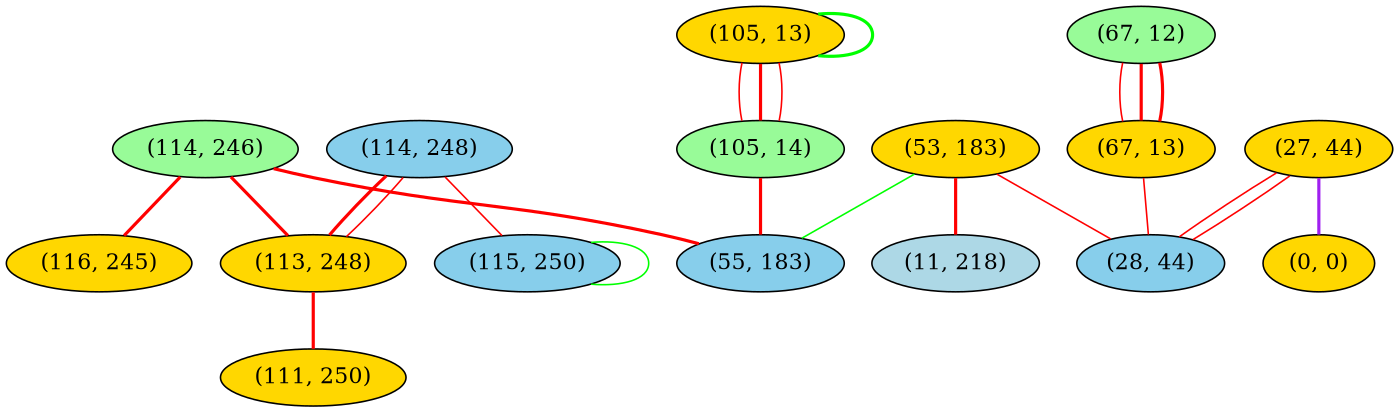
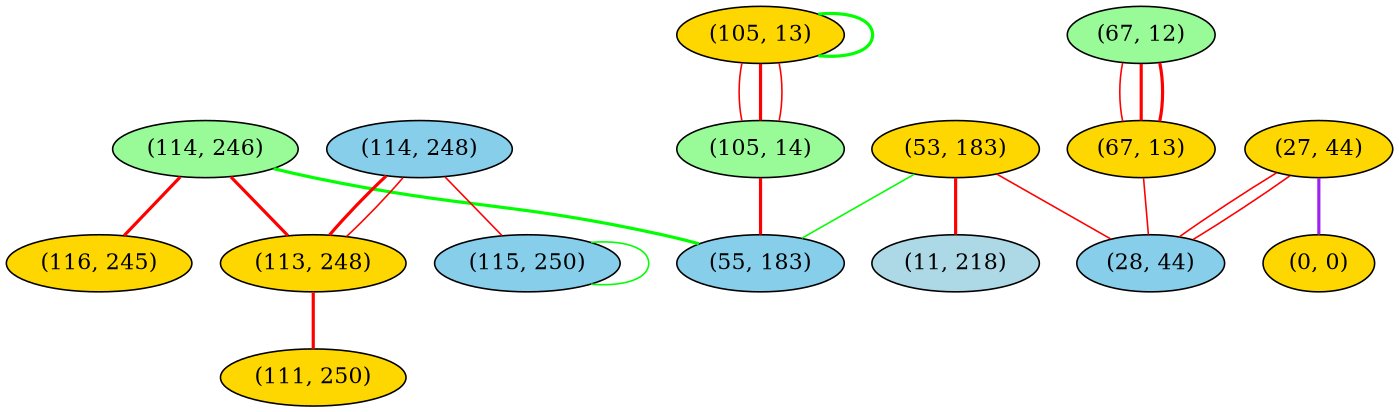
edge "(114, 246)" -- "(55, 183)": color red -> green
